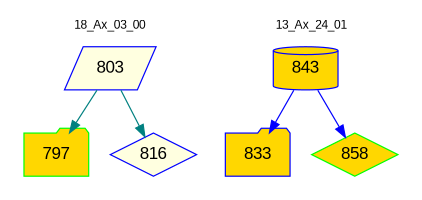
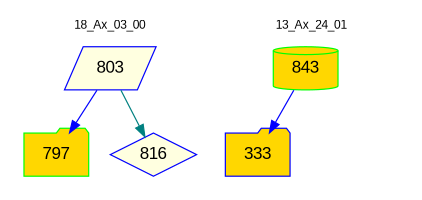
node "843": color blue -> green
edge "803" -> "797": color teal -> blue
node "833": label "833" -> "333"
node "858": removed
